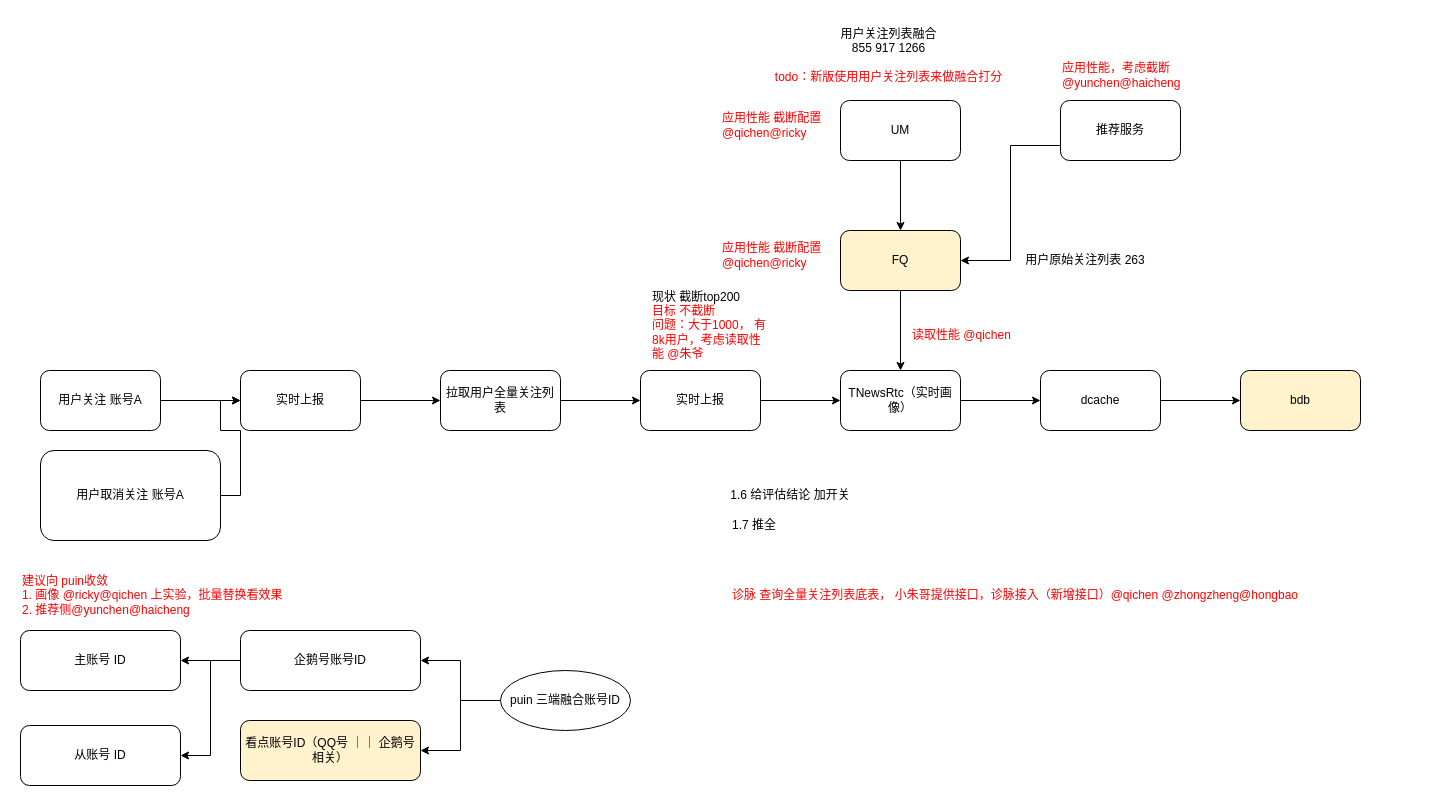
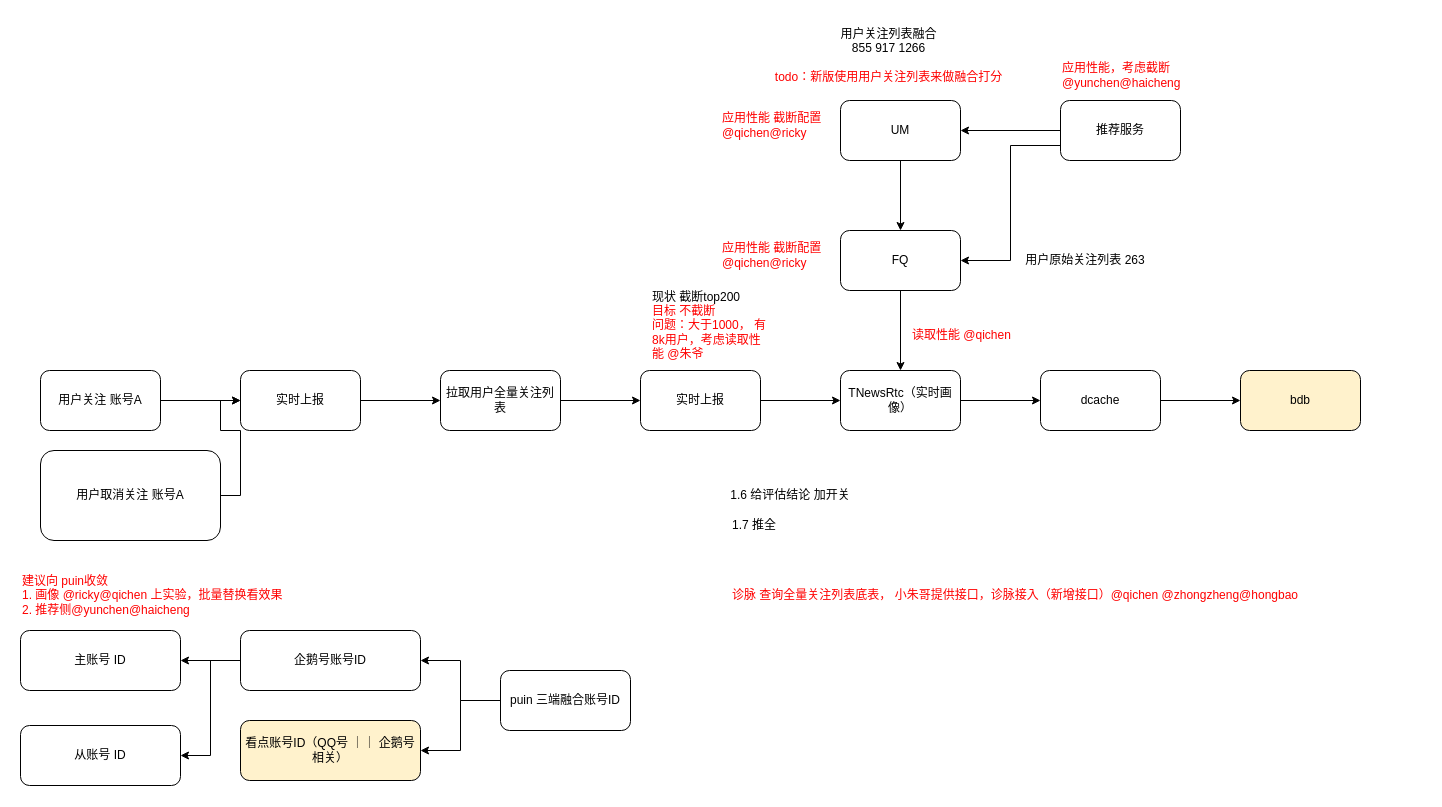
edge "推荐服务" -> "UM": added
node "FQ": fillcolor #fff2cc -> #ffffff
node "puin 三端融合账号ID": shape ellipse -> rounded rectangle
